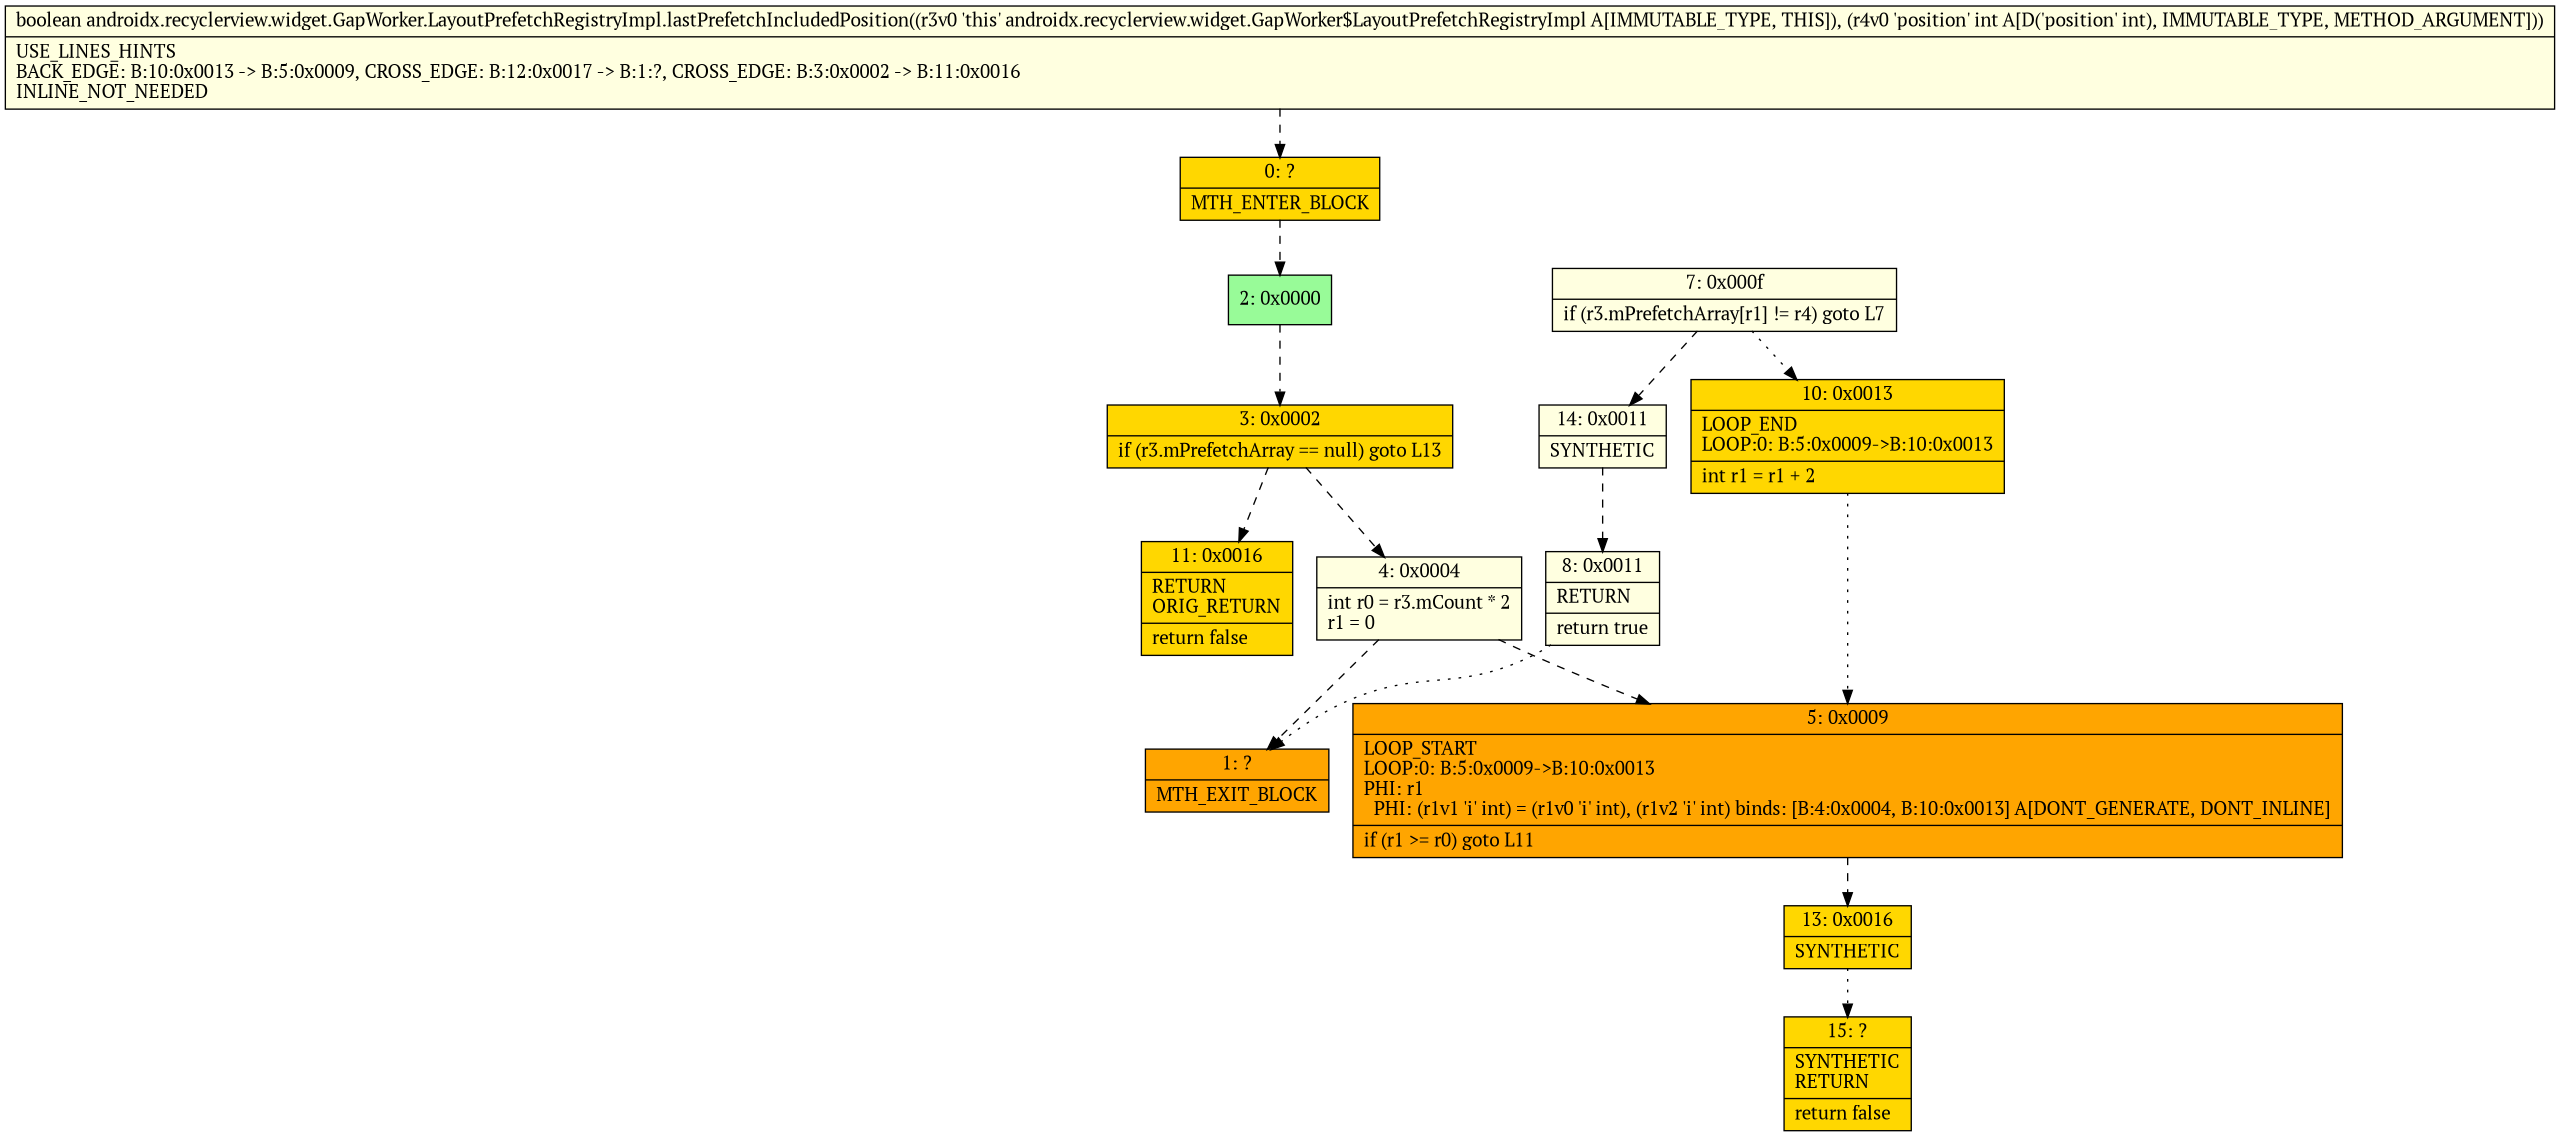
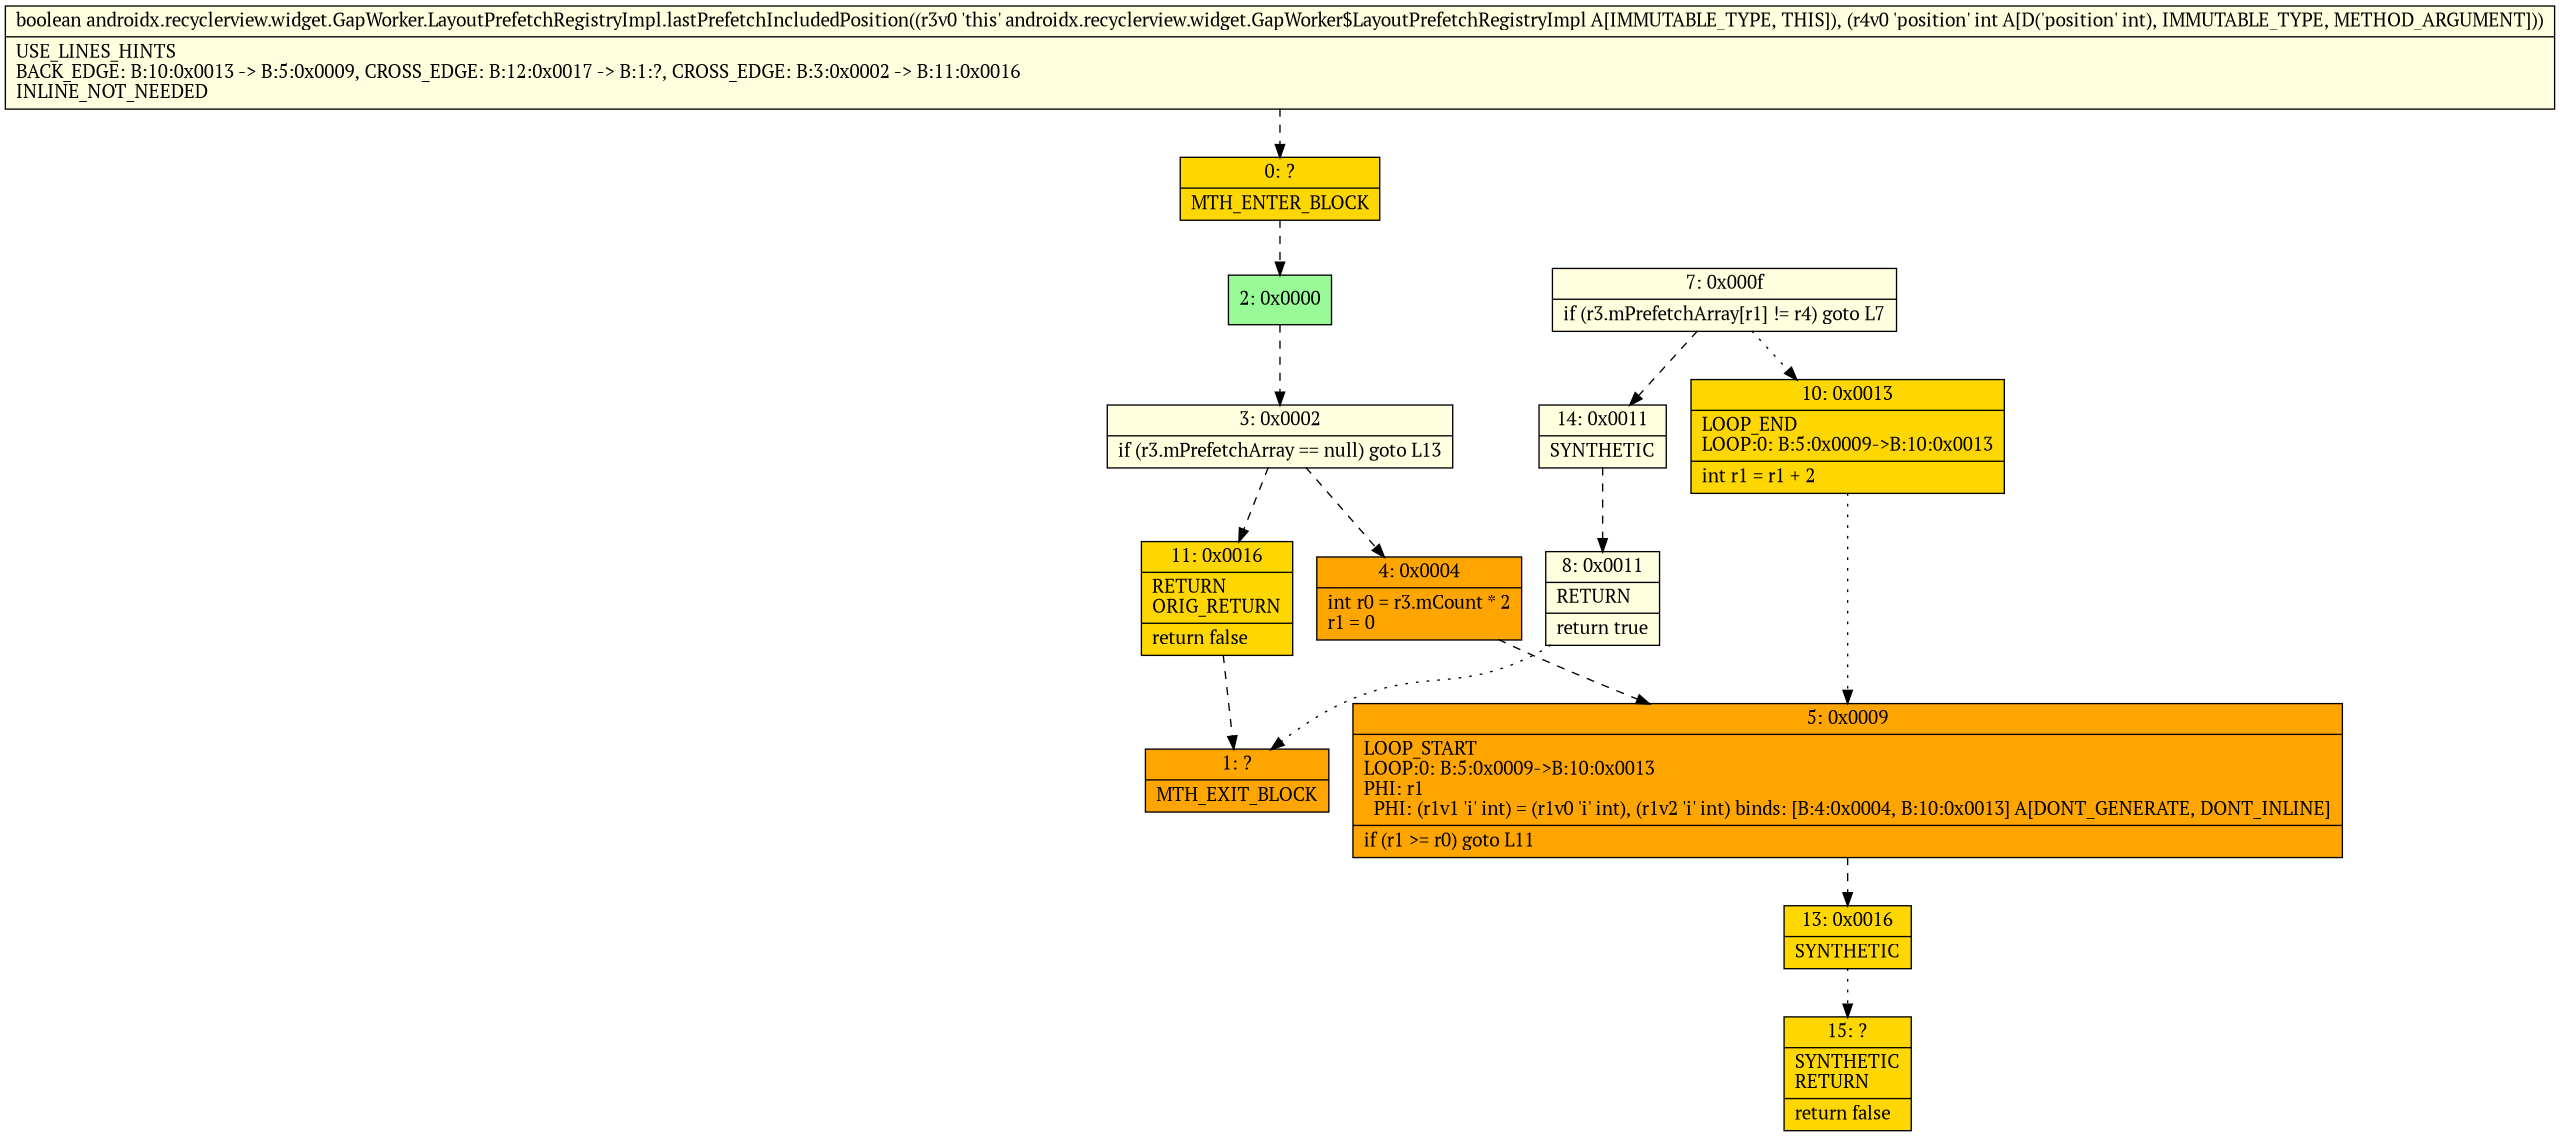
node "3: 0x0002": fillcolor gold -> lightyellow
node "4: 0x0004": fillcolor lightyellow -> orange
edge "4: 0x0004" -> "1: ?": now "11: 0x0016" -> "1: ?"
